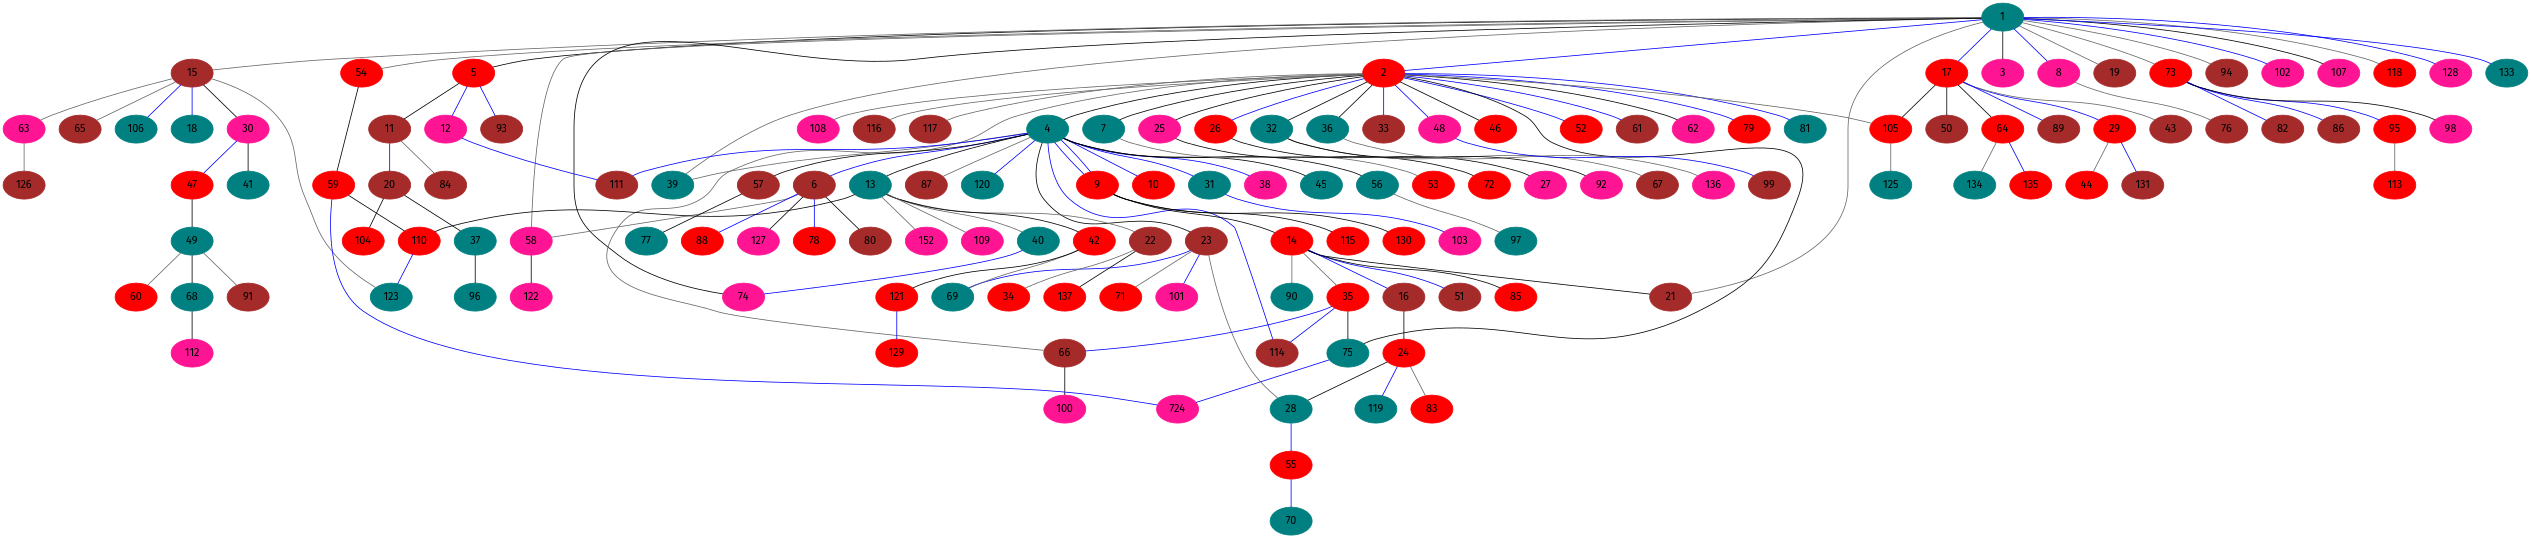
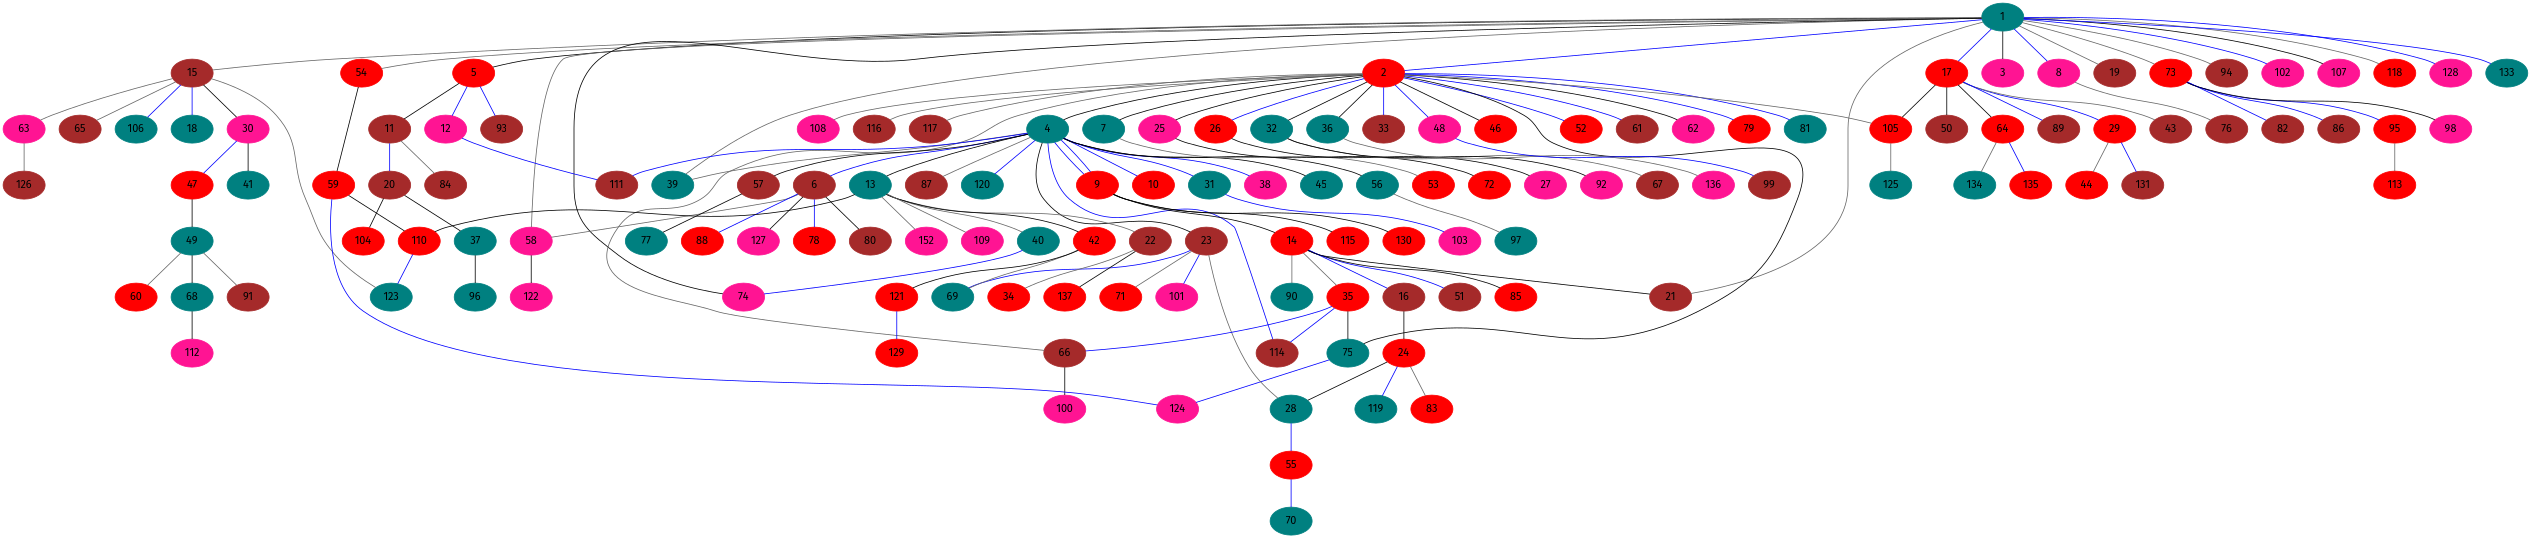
node "724": label "724" -> "124"
